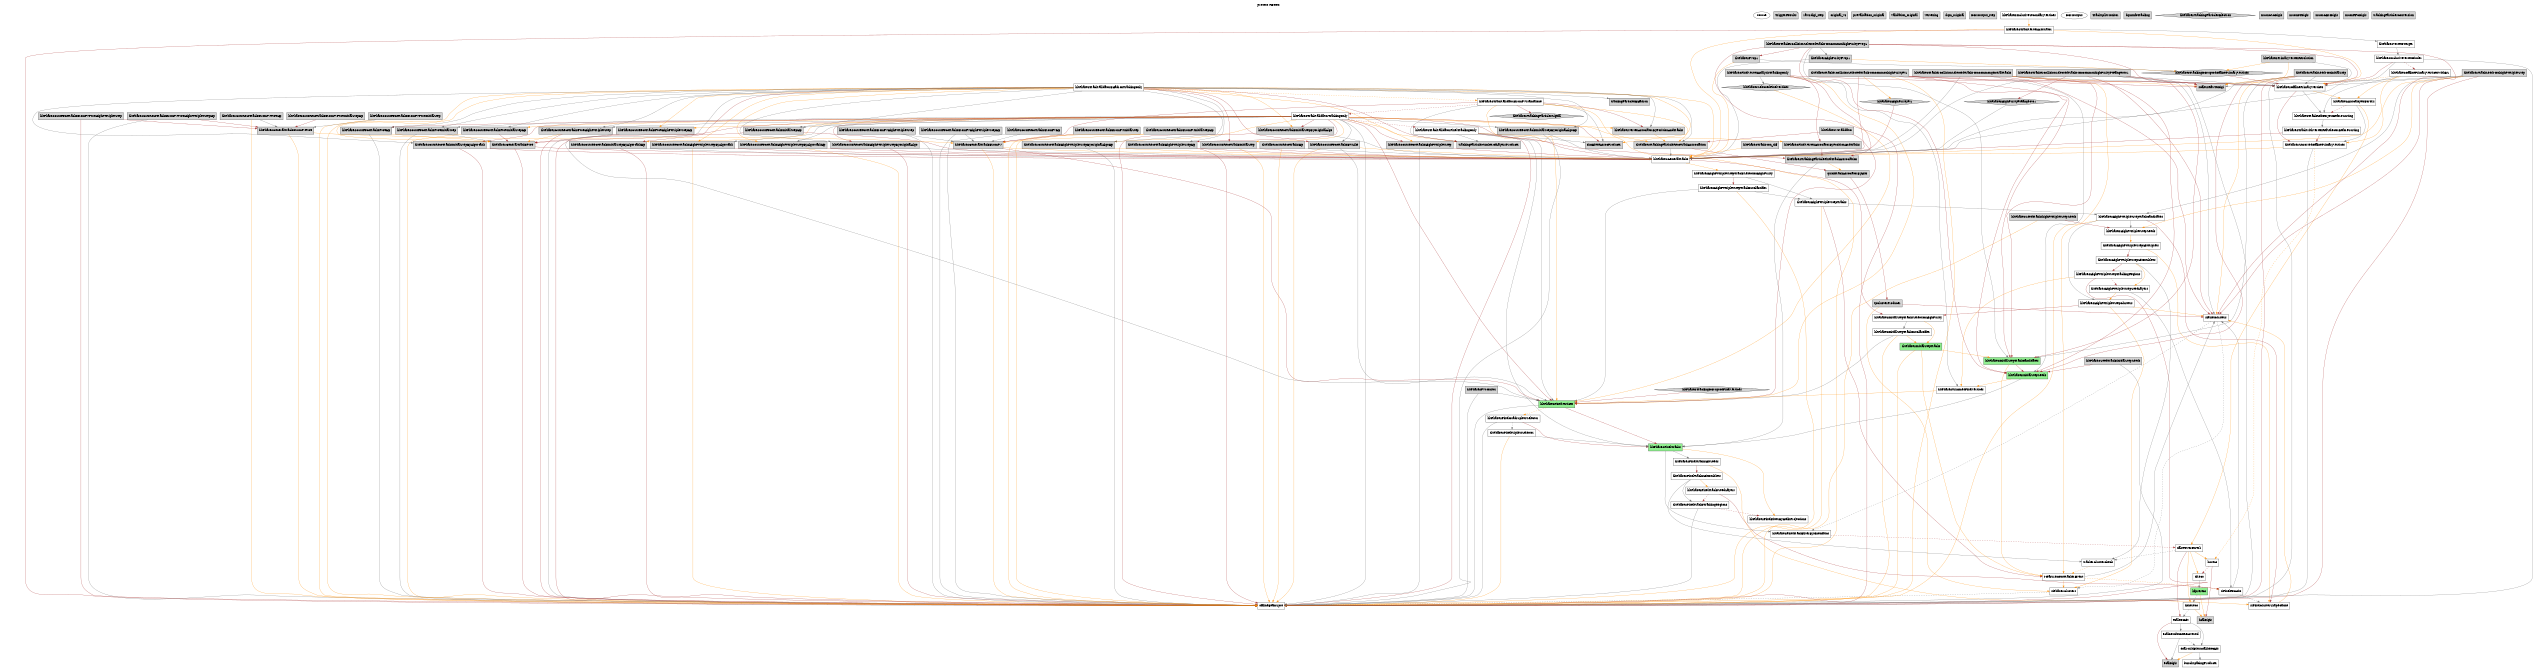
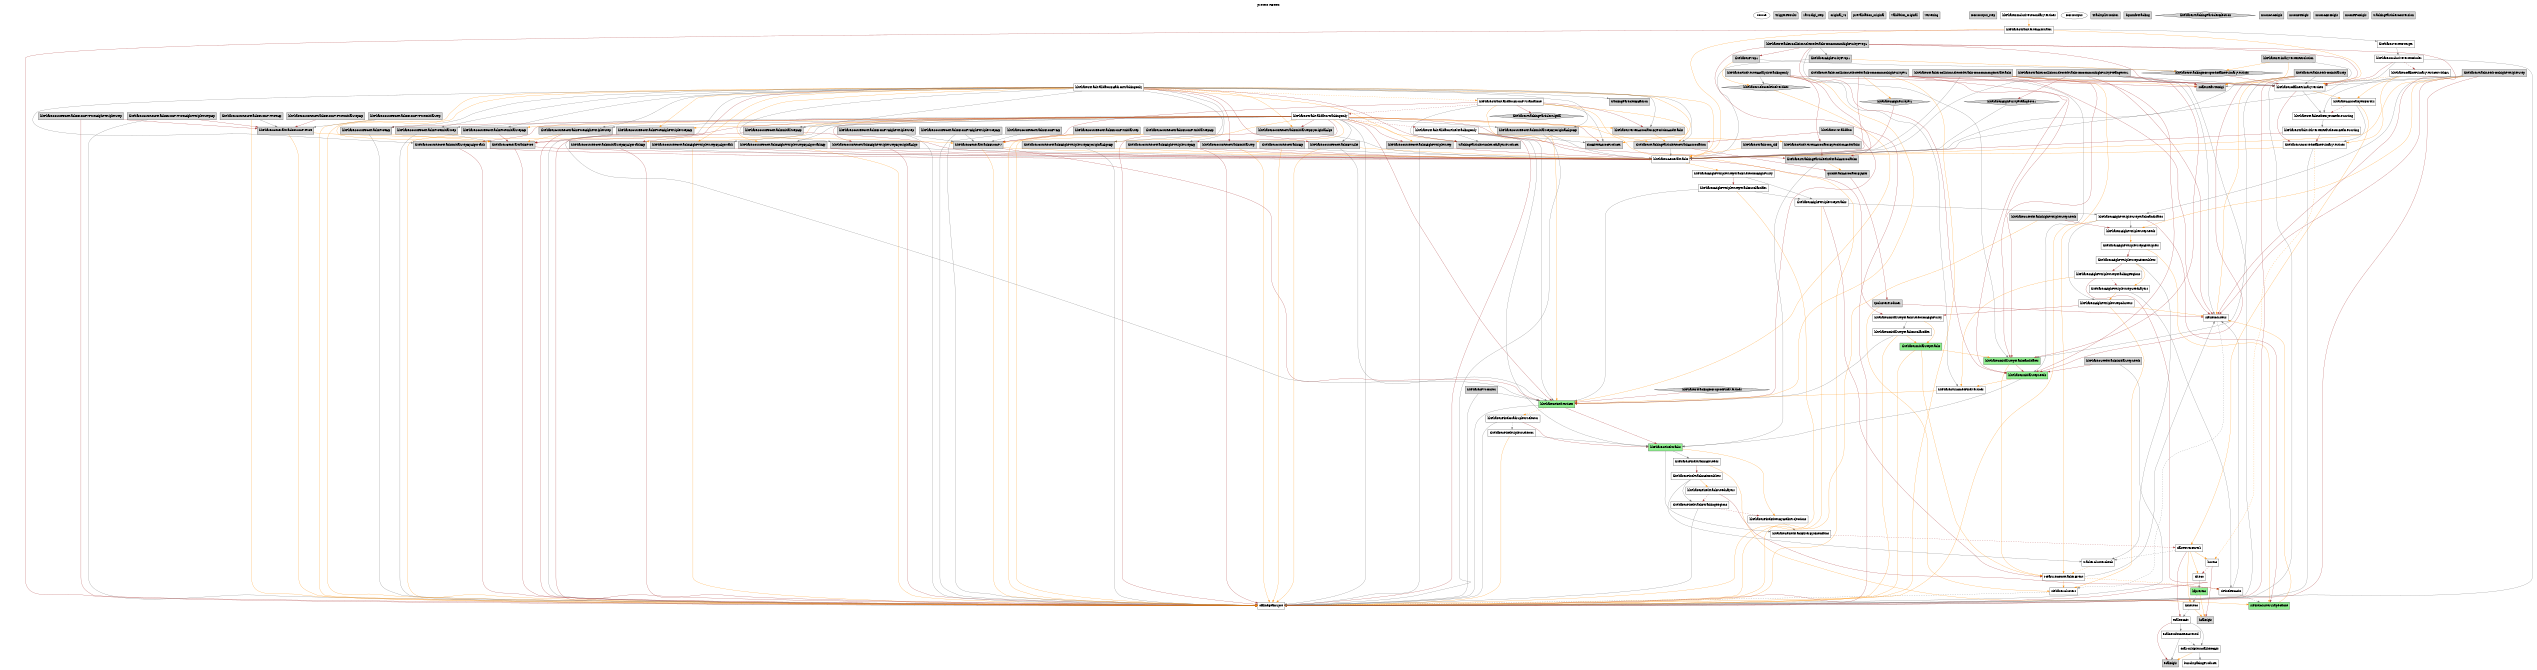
node "dqm_original": removed
edge "hltPhase2PV0p1" -> "hltPhase2GeneralTracks": now "hltPhase2PV0p1" -> "hltPhase2SelectedPixelVertices"
edge "siPixelClusters" -> "hltPhase2PixelTrackFilterByKinematics": now "hltPhase2PixelFitterByHelixProjections" -> "hltPhase2PixelTrackFilterByKinematics"
node "siPixelClusterShapeCache": fillcolor white -> lightgreen
